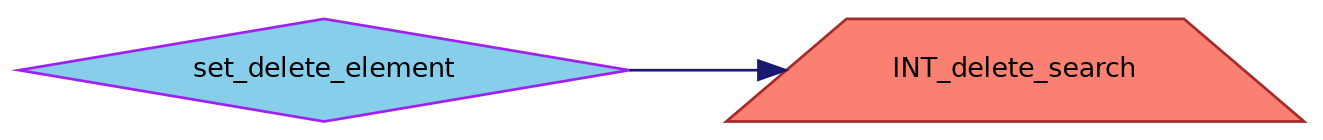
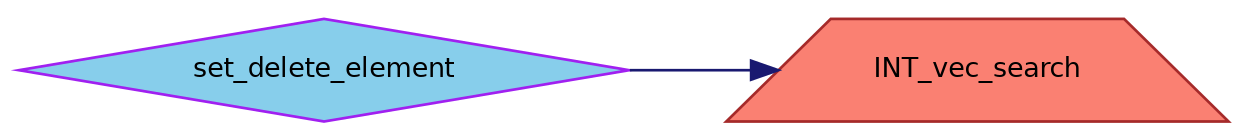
node "INT_delete_search": label "INT_delete_search" -> "INT_vec_search"
